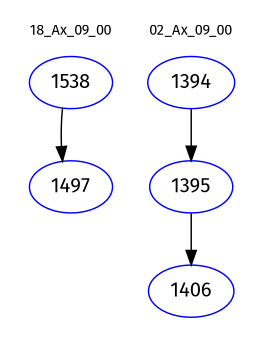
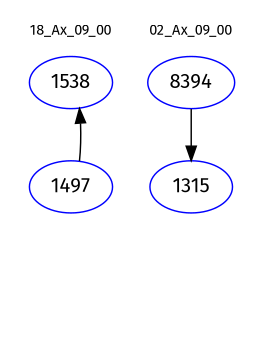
node "1394": label "1394" -> "8394"
edge "1538" -> "1497": reversed
node "1395": label "1395" -> "1315"
node "1406": removed
